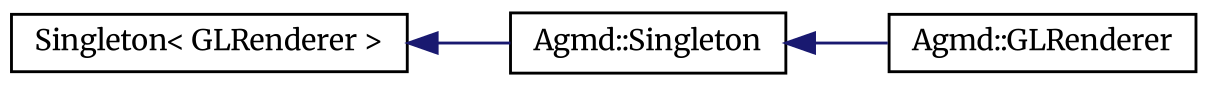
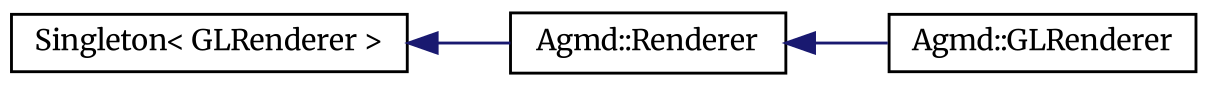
node "Agmd::Singleton": label "Agmd::Singleton" -> "Agmd::Renderer"
